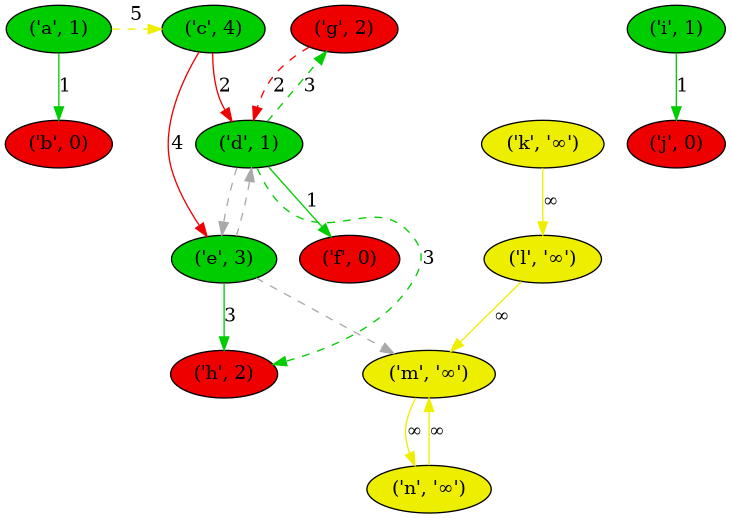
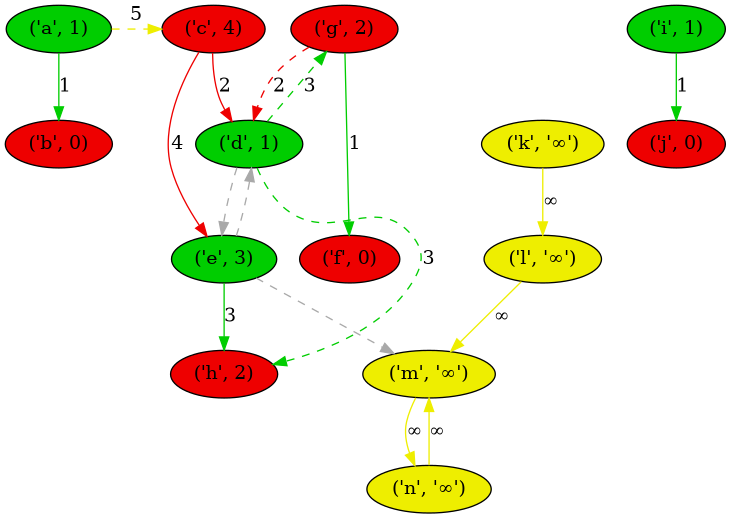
node "('c', 4)": fillcolor green3 -> red2
edge "('d', 1)" -> "('f', 0)": now "('g', 2)" -> "('f', 0)"
